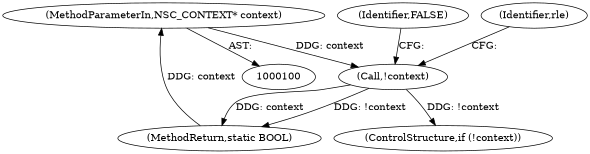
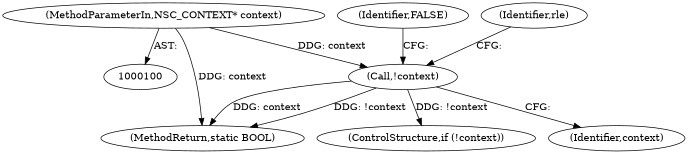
edge "(MethodReturn,static BOOL)" -> "(MethodParameterIn,NSC_CONTEXT* context)": reversed
node "(Identifier,context)": added
